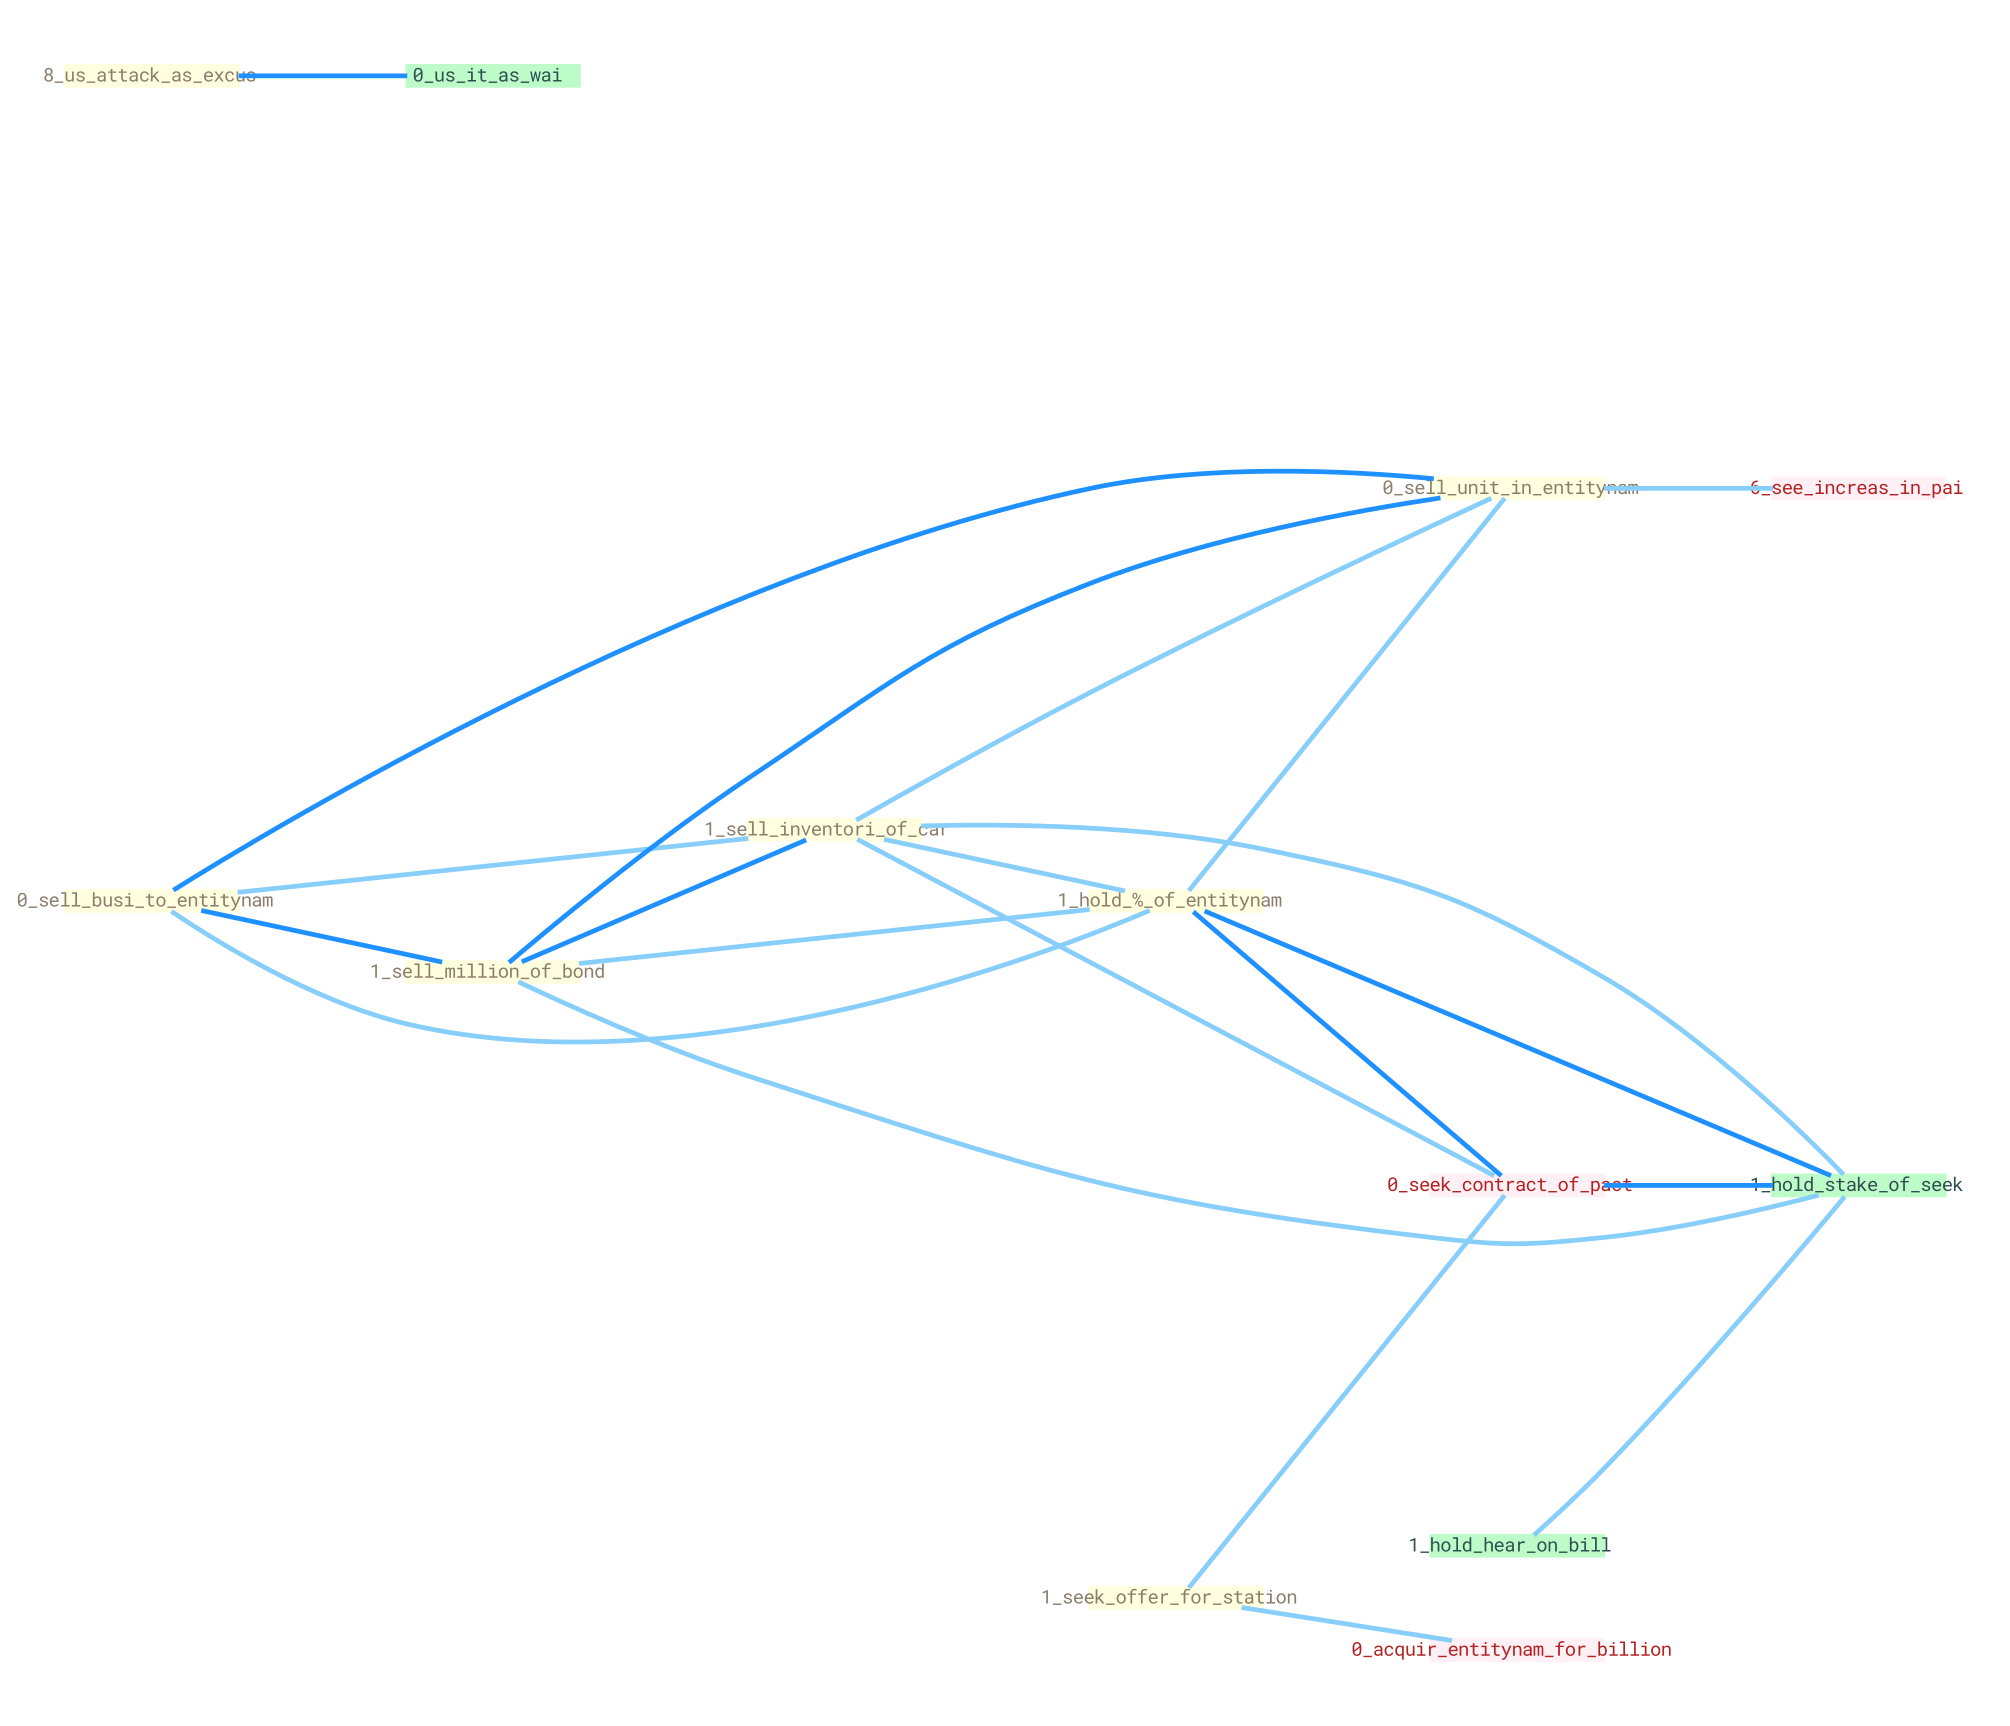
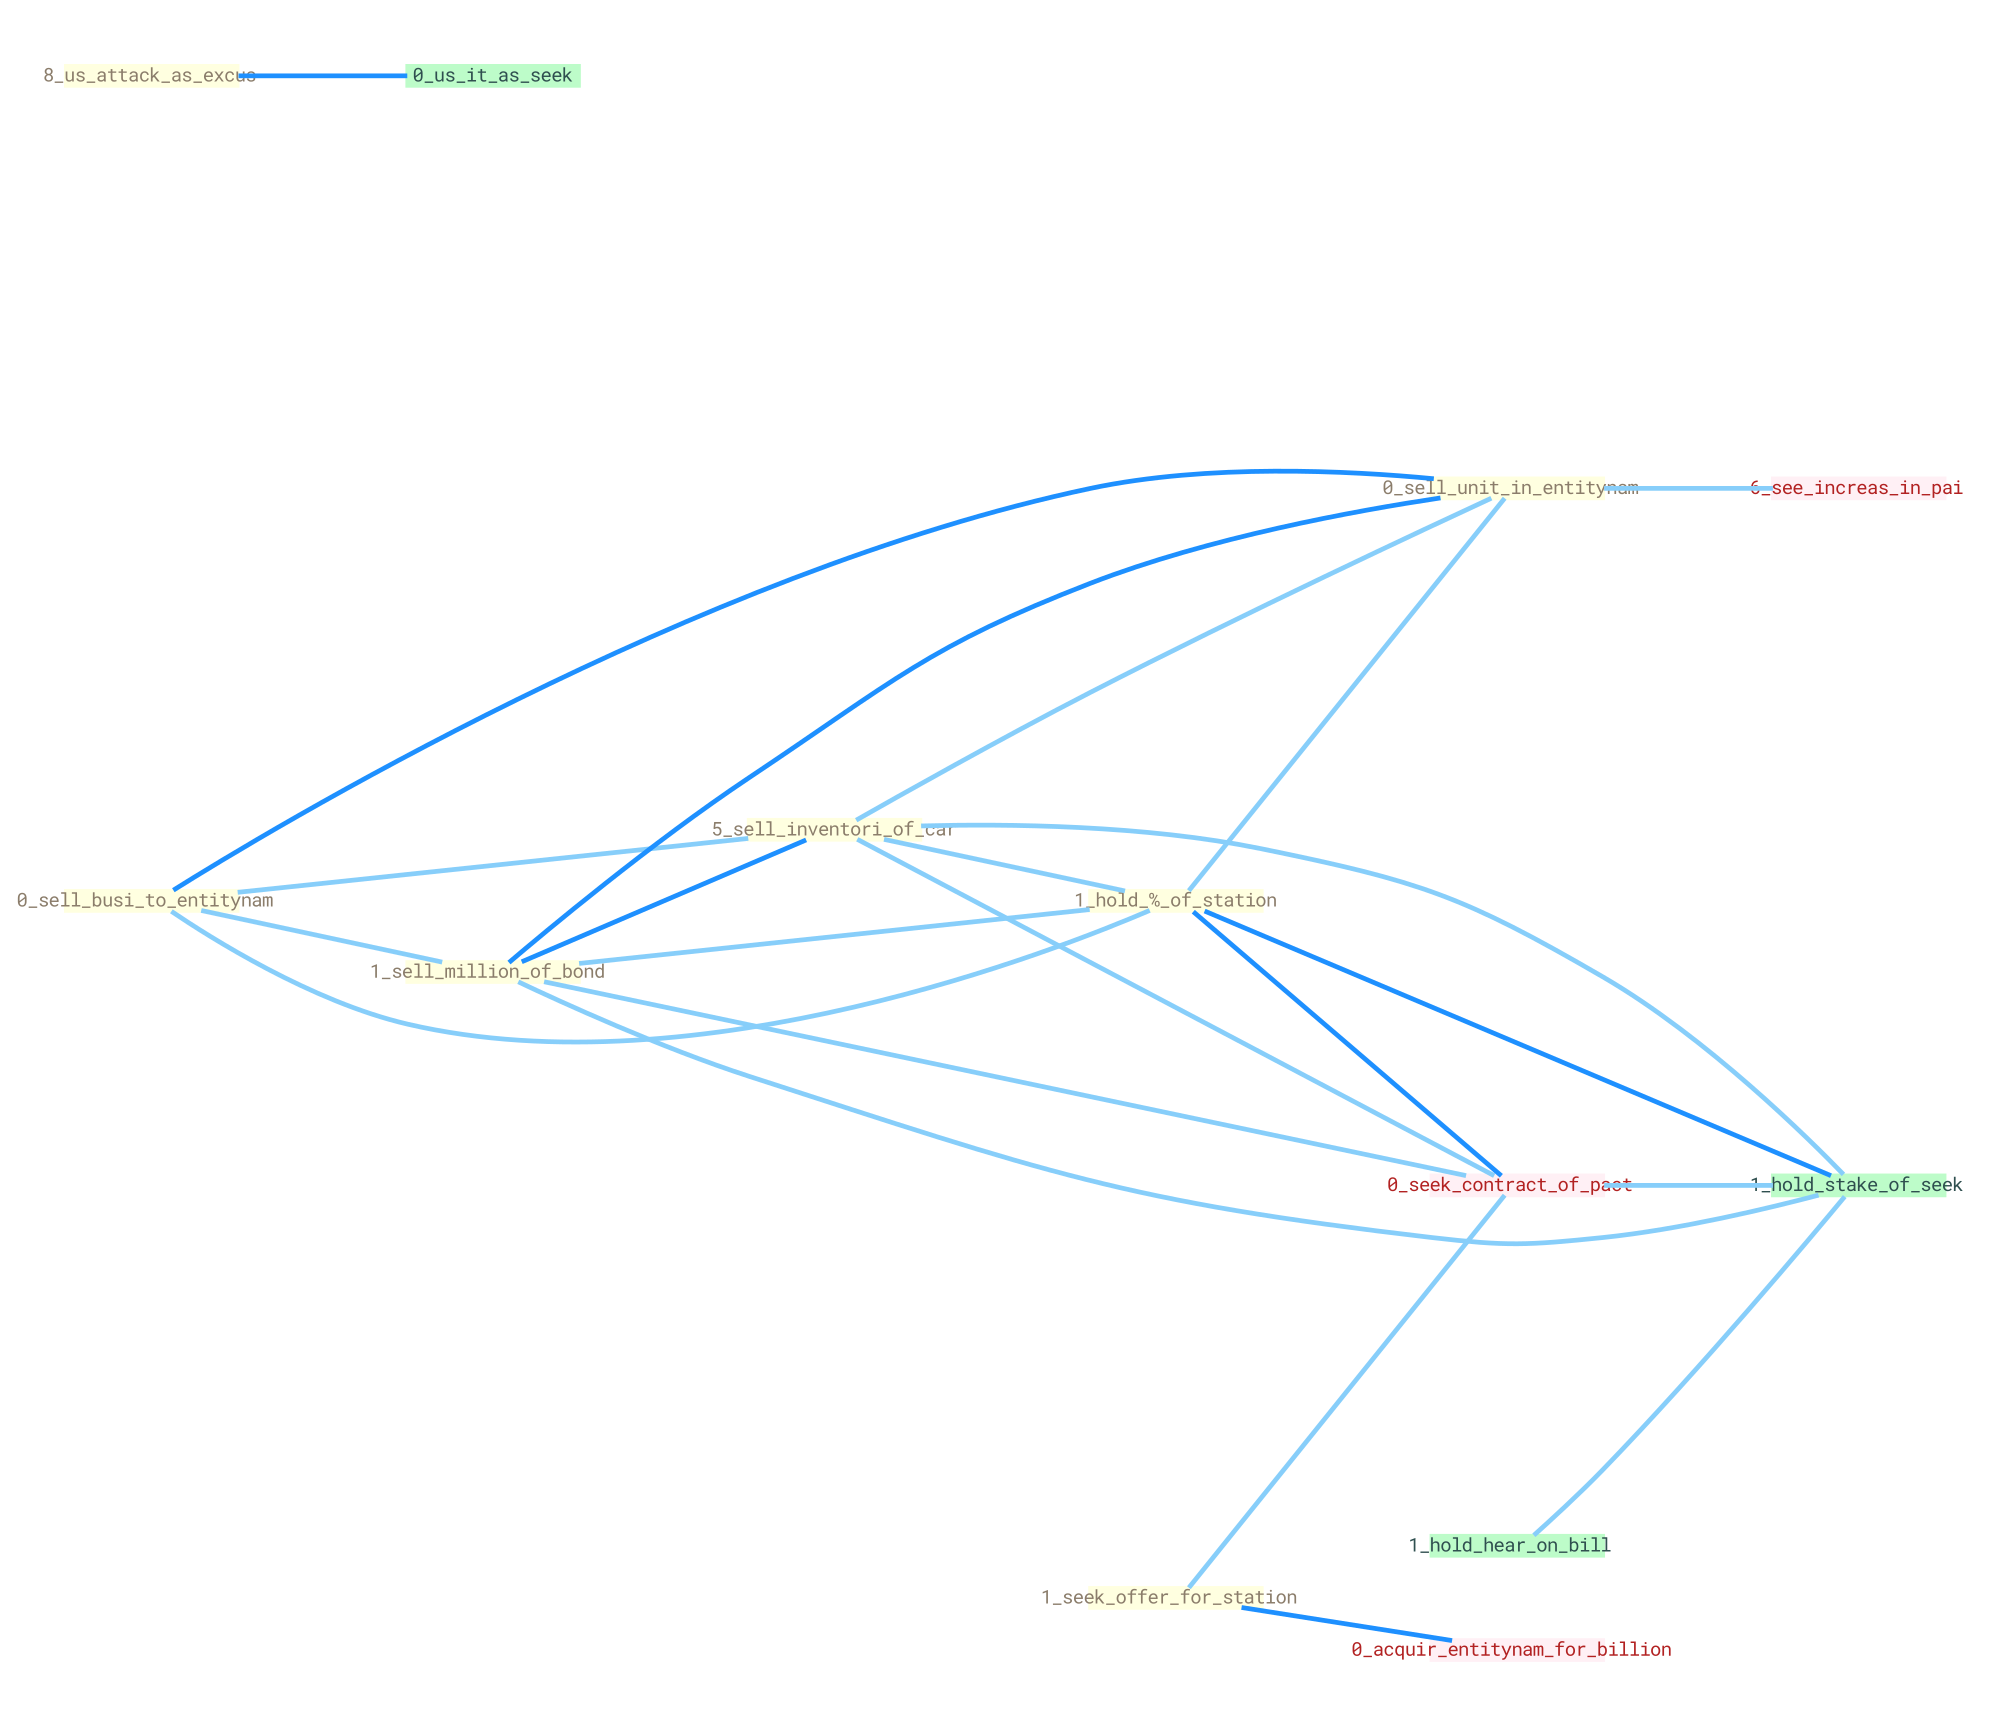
node "0_us_it_as_wai": label "0_us_it_as_wai" -> "0_us_it_as_seek"
node "1_sell_inventori_of_car": label "1_sell_inventori_of_car" -> "5_sell_inventori_of_car"
node "1_hold_%_of_entitynam": label "1_hold_%_of_entitynam" -> "1_hold_%_of_station"
edge "0_sell_busi_to_entitynam" -- "1_sell_million_of_bond": color #1e90ff -> #87cefa
edge "1_sell_million_of_bond" -- "0_seek_contract_of_pact": added
edge "0_seek_contract_of_pact" -- "1_hold_stake_of_seek": color #1e90ff -> #87cefa
edge "1_seek_offer_for_station" -- "0_acquir_entitynam_for_billion": color #87cefa -> #1e90ff
